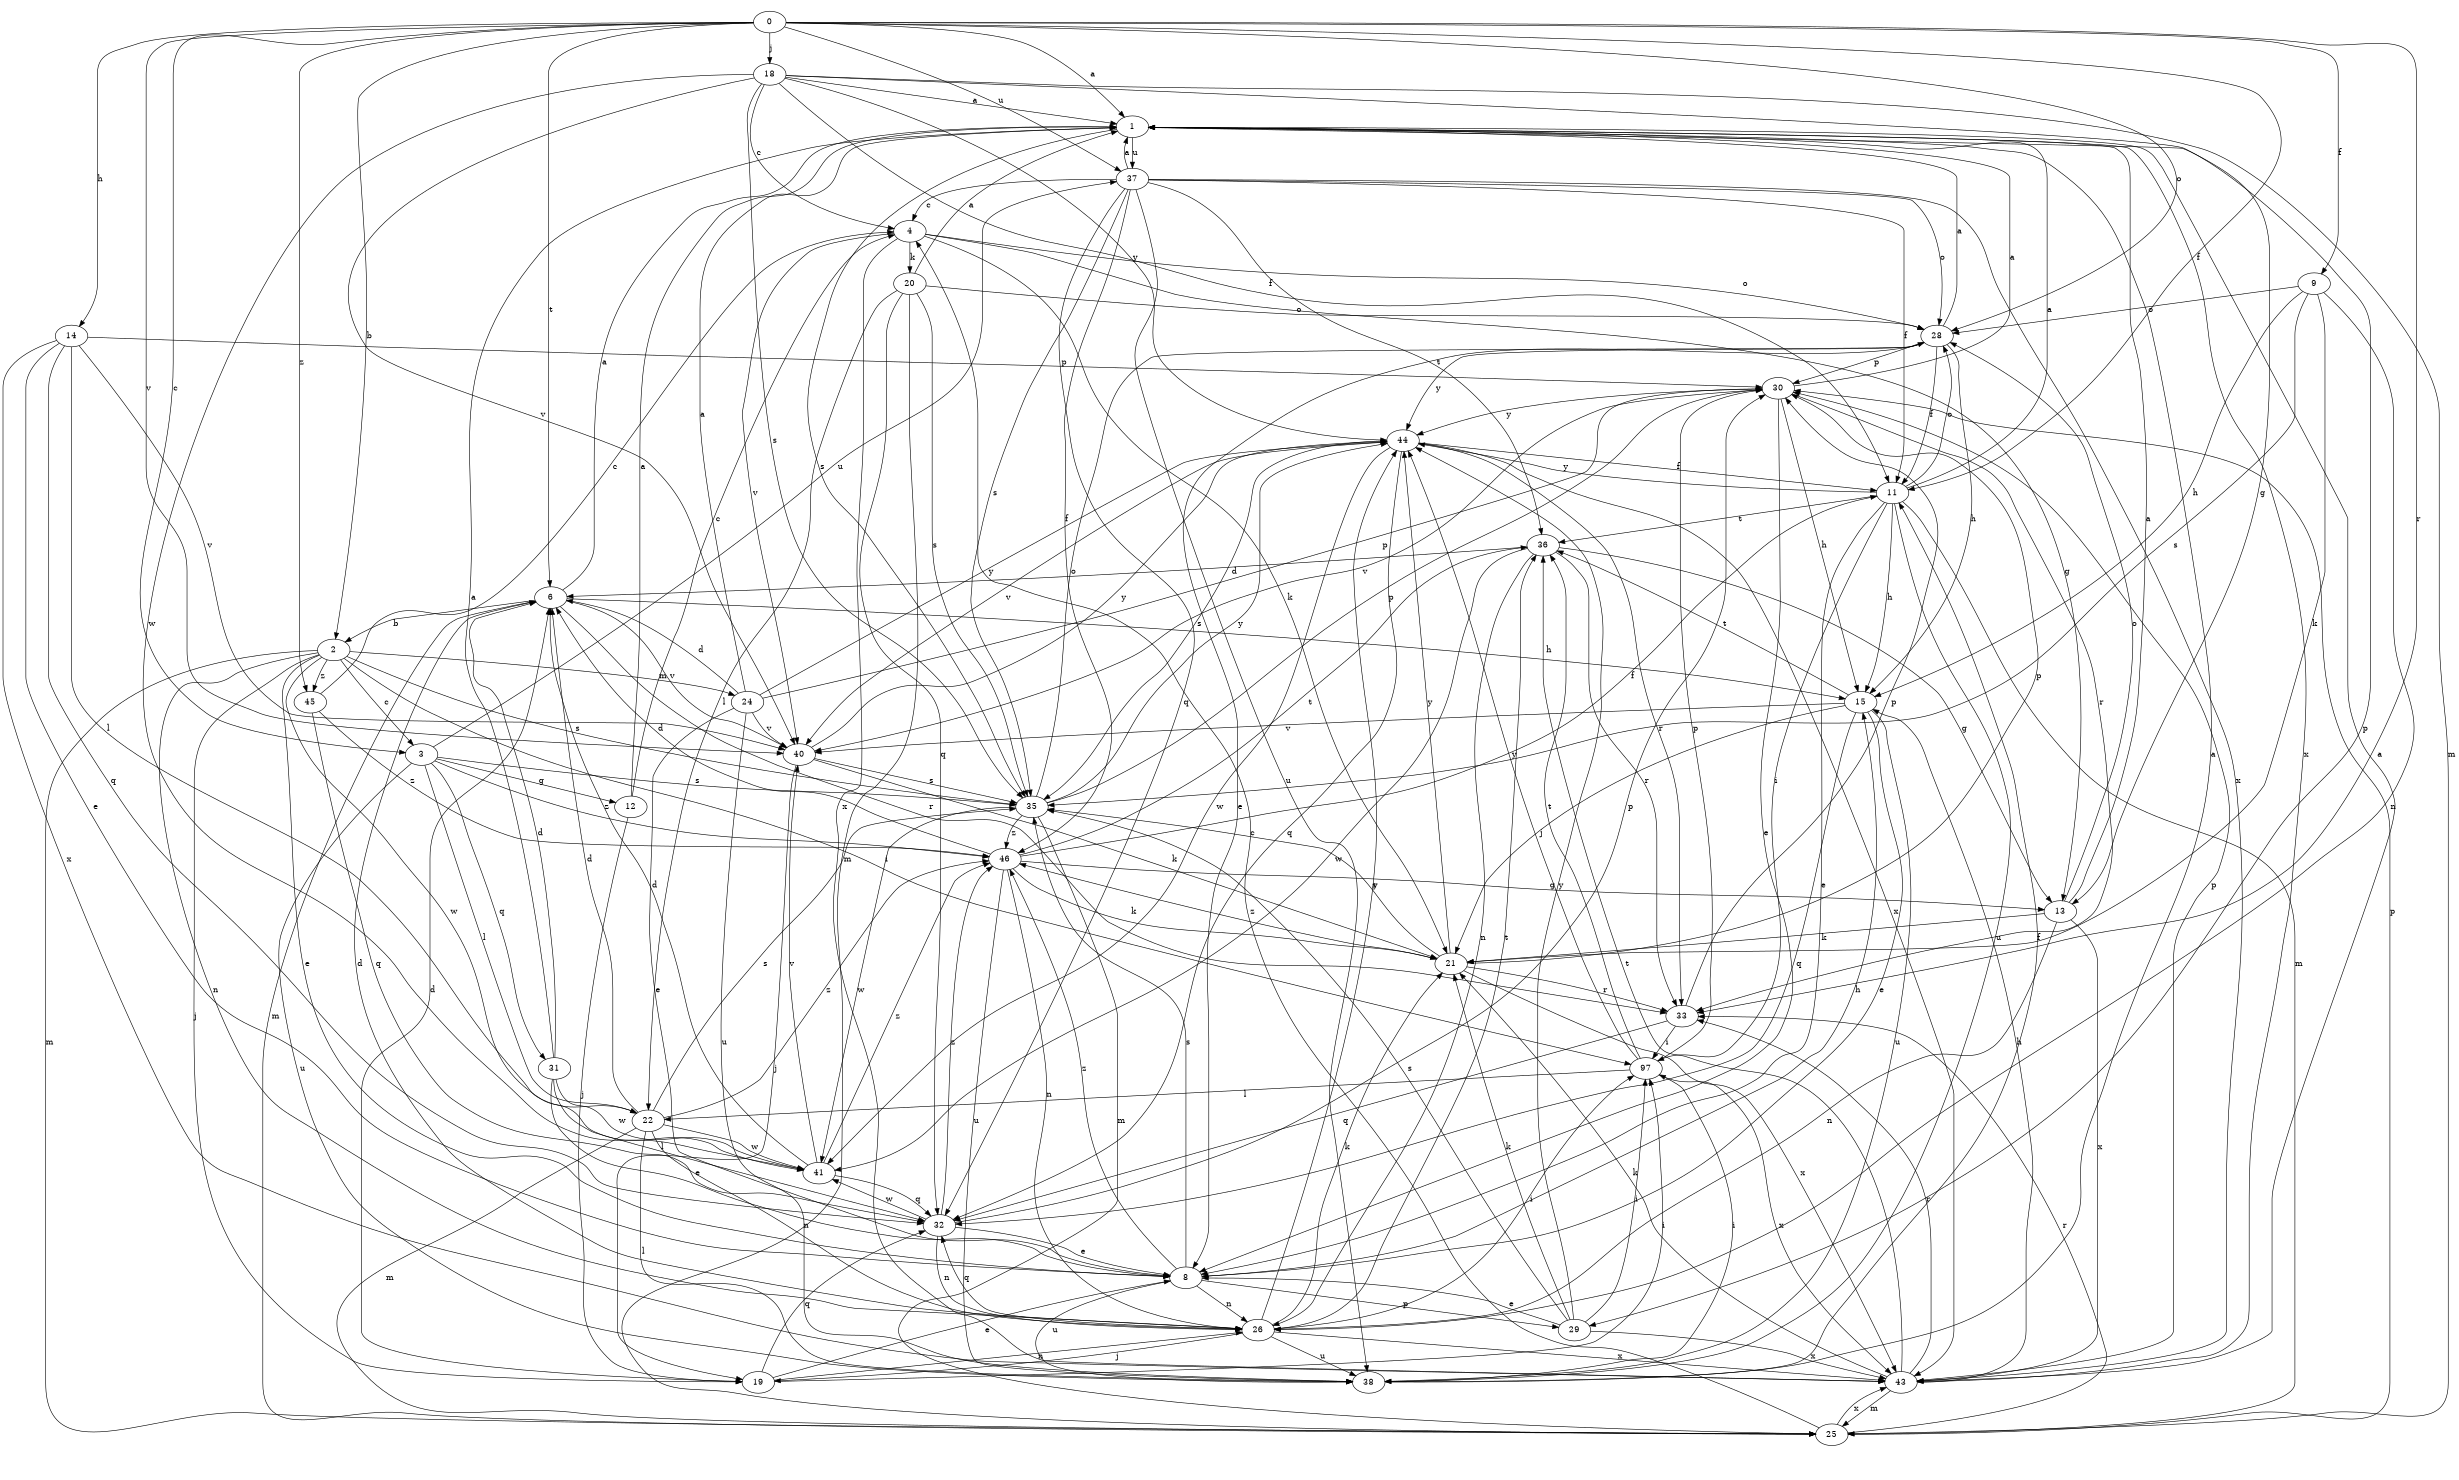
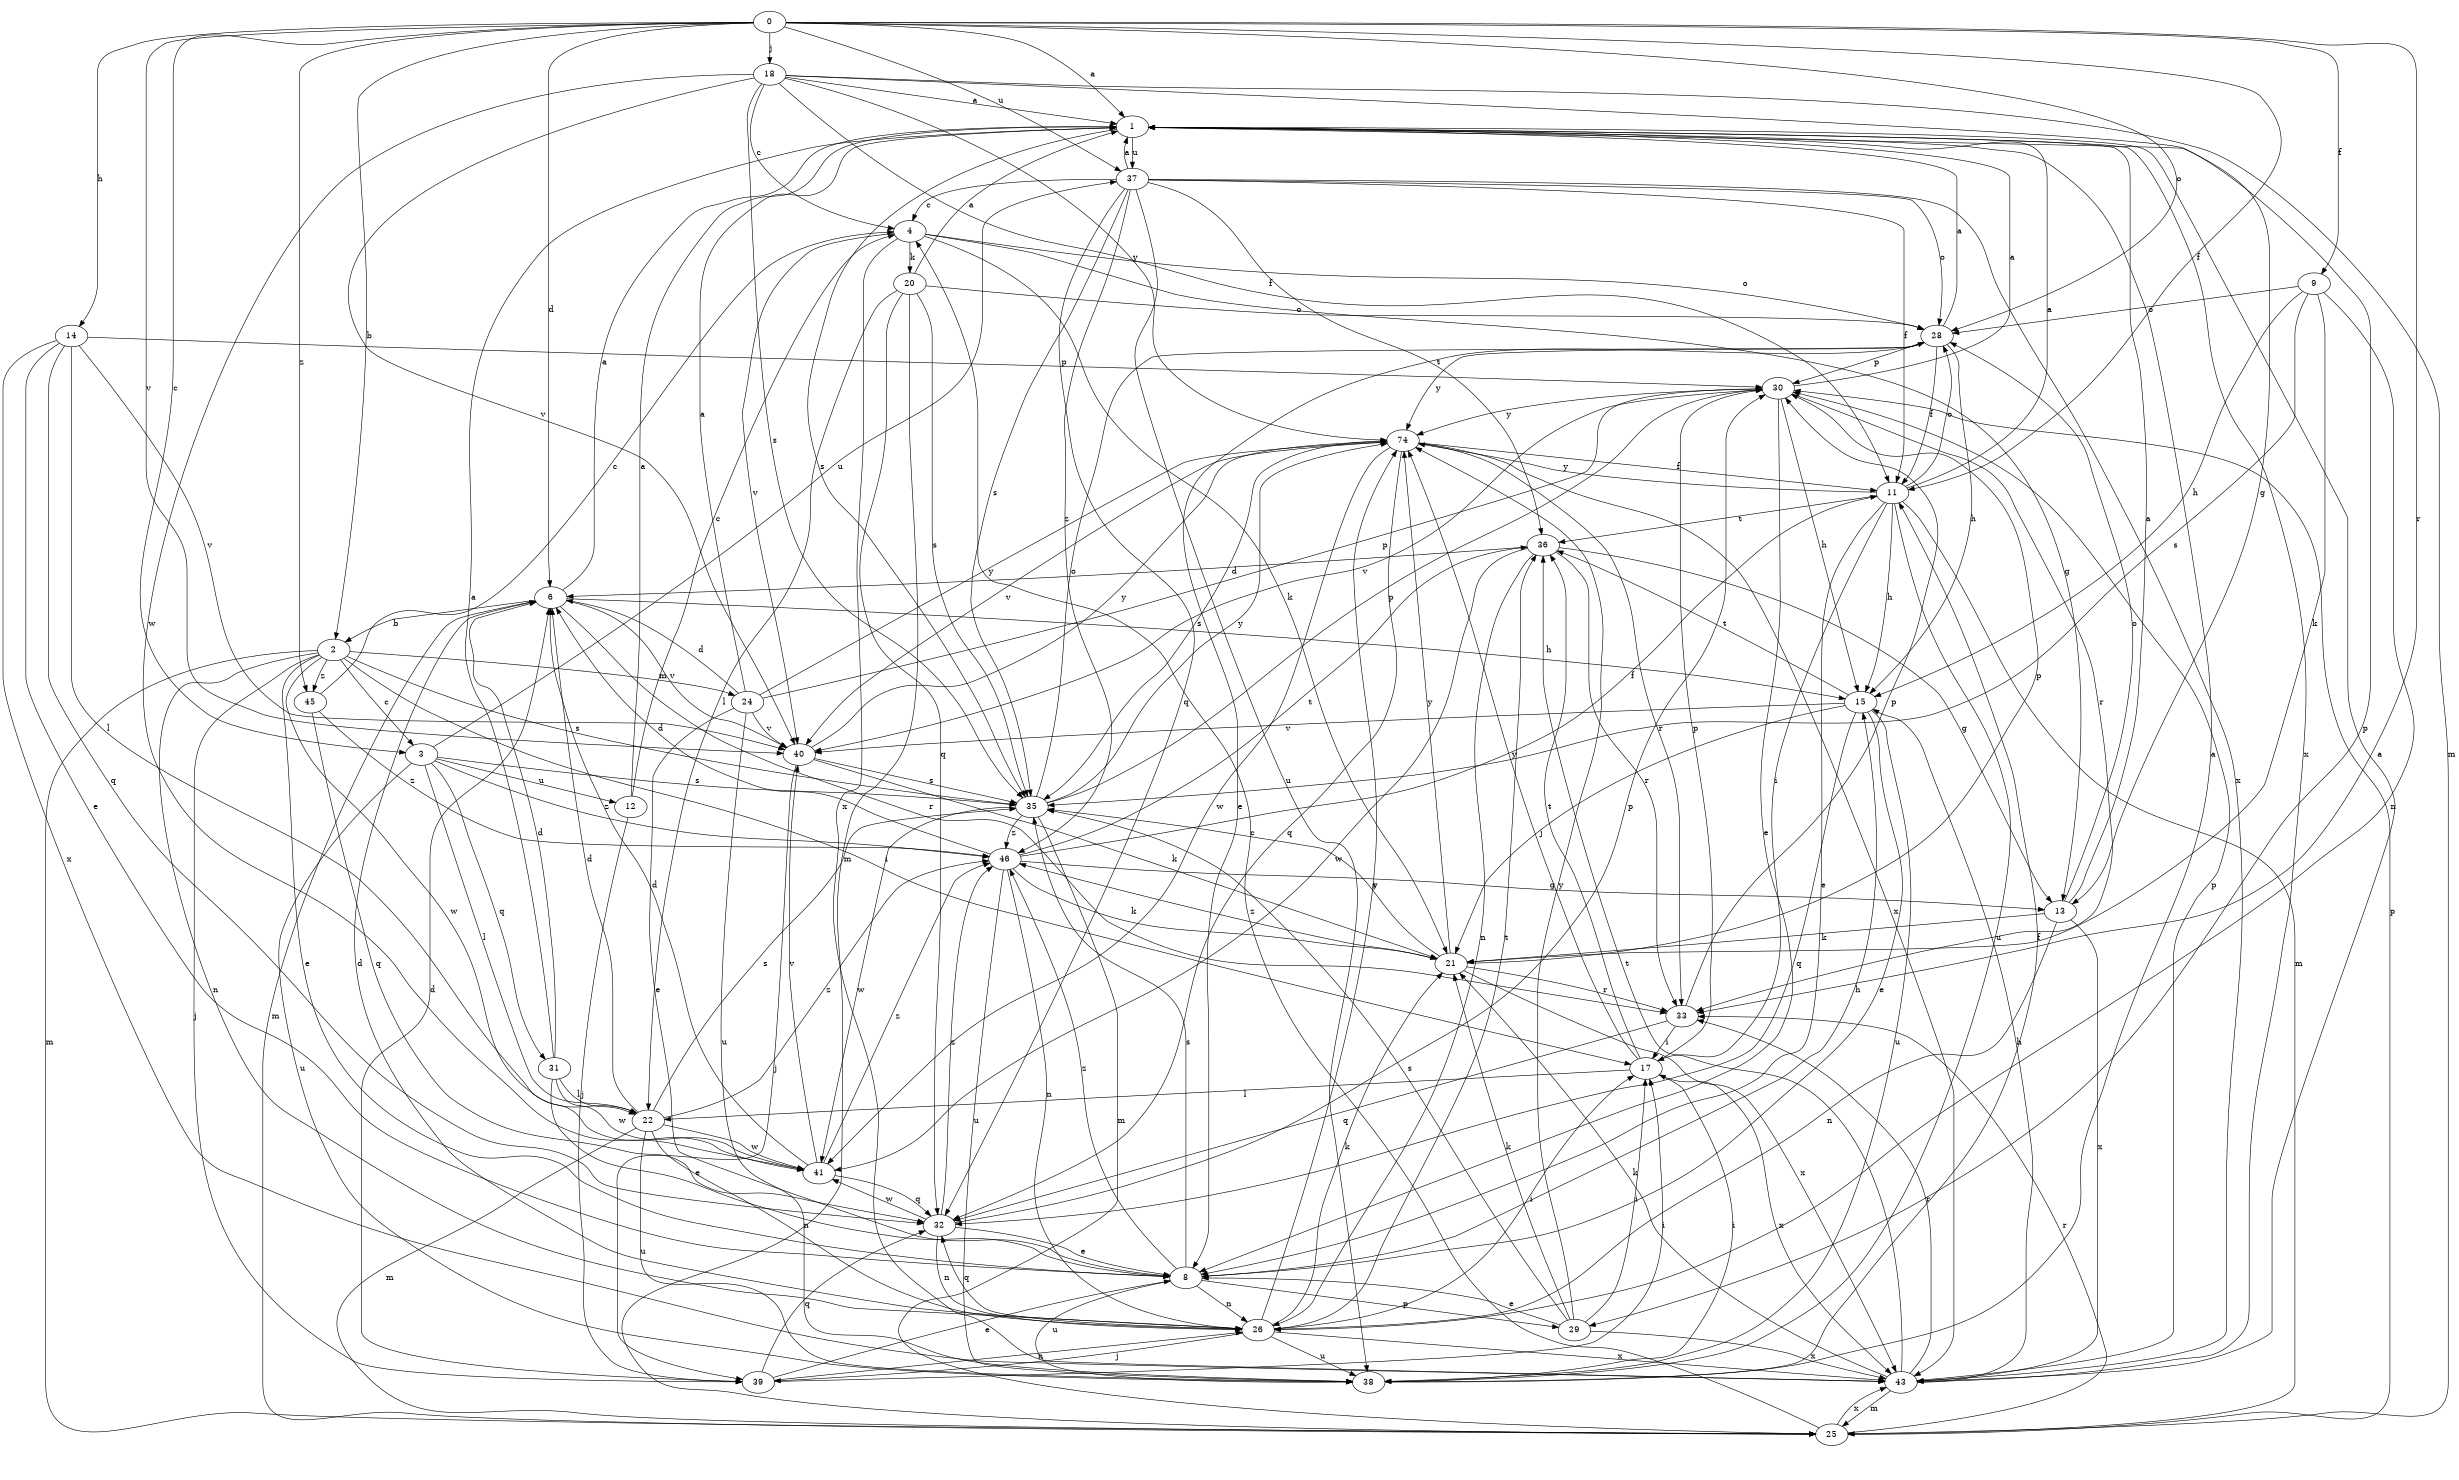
edge "0" -> "6": label "t" -> "d"
node "44": label "44" -> "74"
edge "37" -> "46": label "f" -> "z"
edge "3" -> "12": label "g" -> "u"
node "97": label "97" -> "17"
edge "31" -> "32": now "31" -> "22"
edge "22" -> "38": label "l" -> "u"
node "19": label "19" -> "39"
